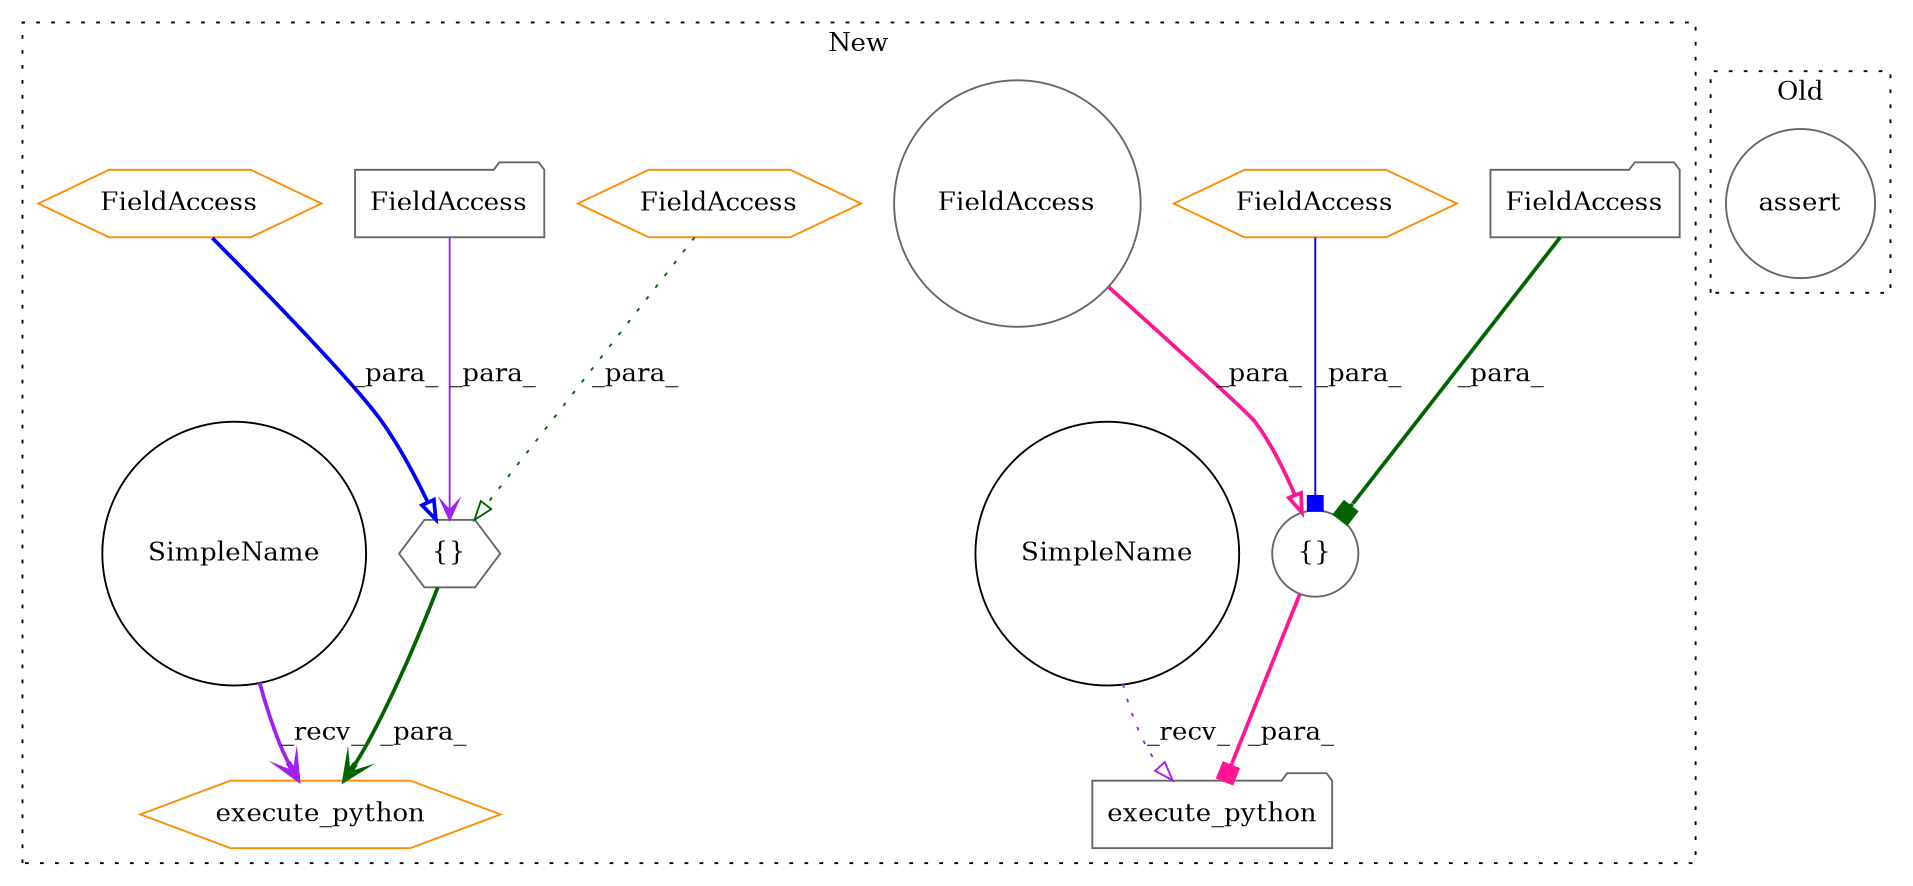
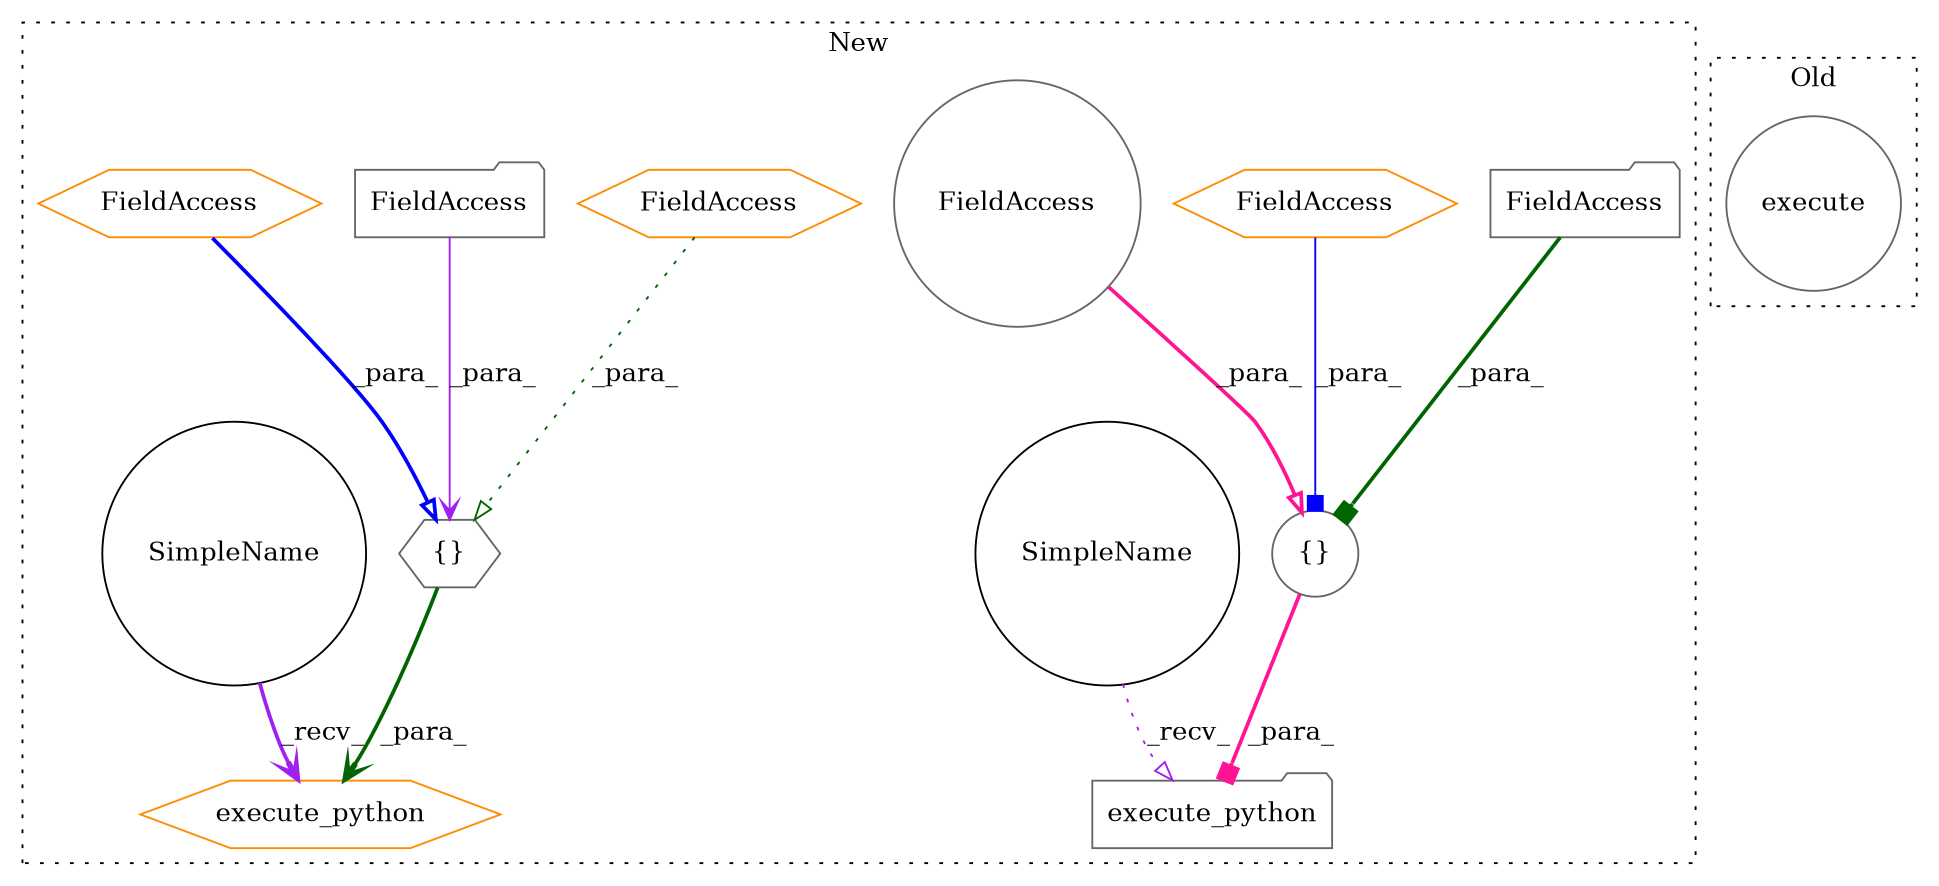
node "assert": label "assert" -> "execute"
